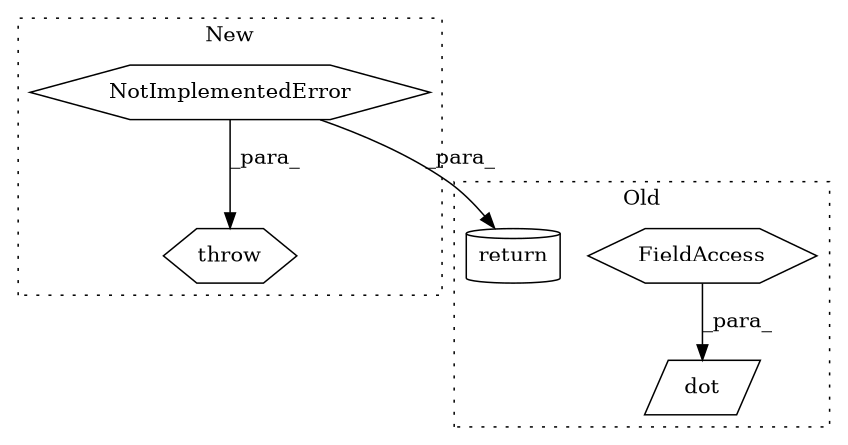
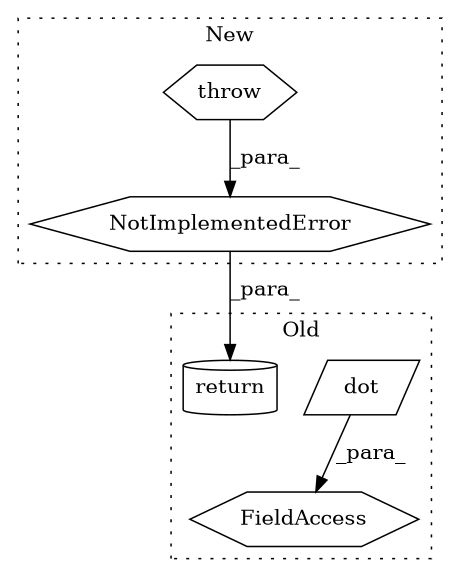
edge "NotImplementedError" -> "throw": reversed
edge "FieldAccess" -> "dot": reversed
